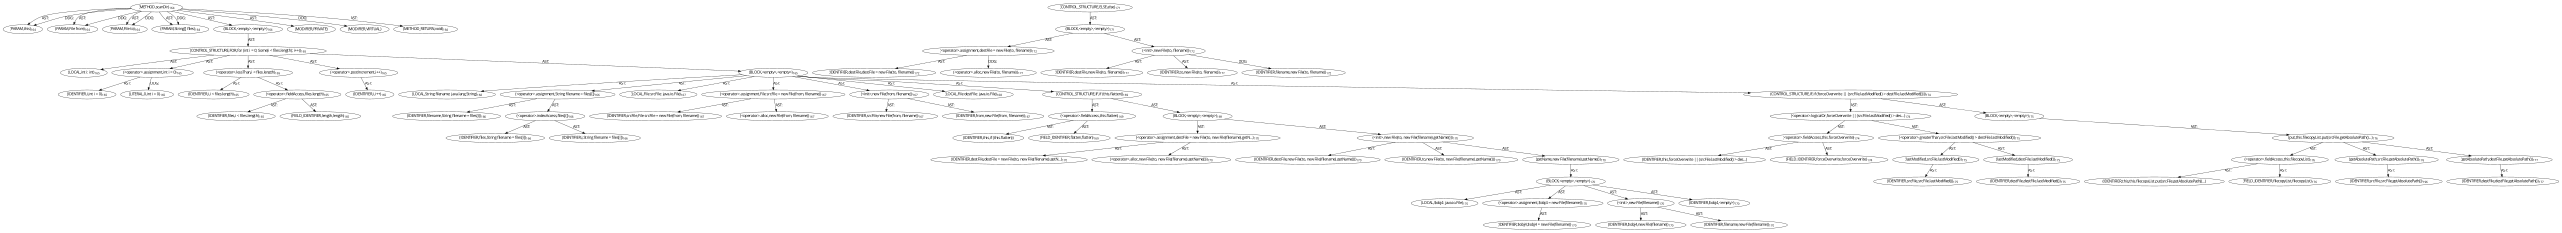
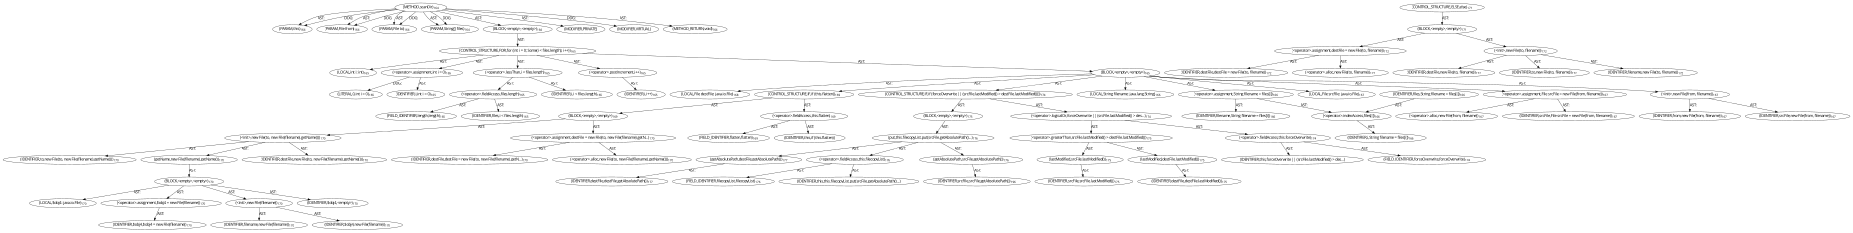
edge "(<operator>.assignment,destFile = new File(to, filename))" -> "(<operator>.alloc,new File(to, filename))": label "DDG: " -> "AST: "
edge "(<init>,new File(to, filename))" -> "(IDENTIFIER,filename,new File(to, filename))": label "DDG: " -> "AST: "
edge "(<operator>.indexAccess,files[i])" -> "(IDENTIFIER,files,String filename = files[i])": reversed
